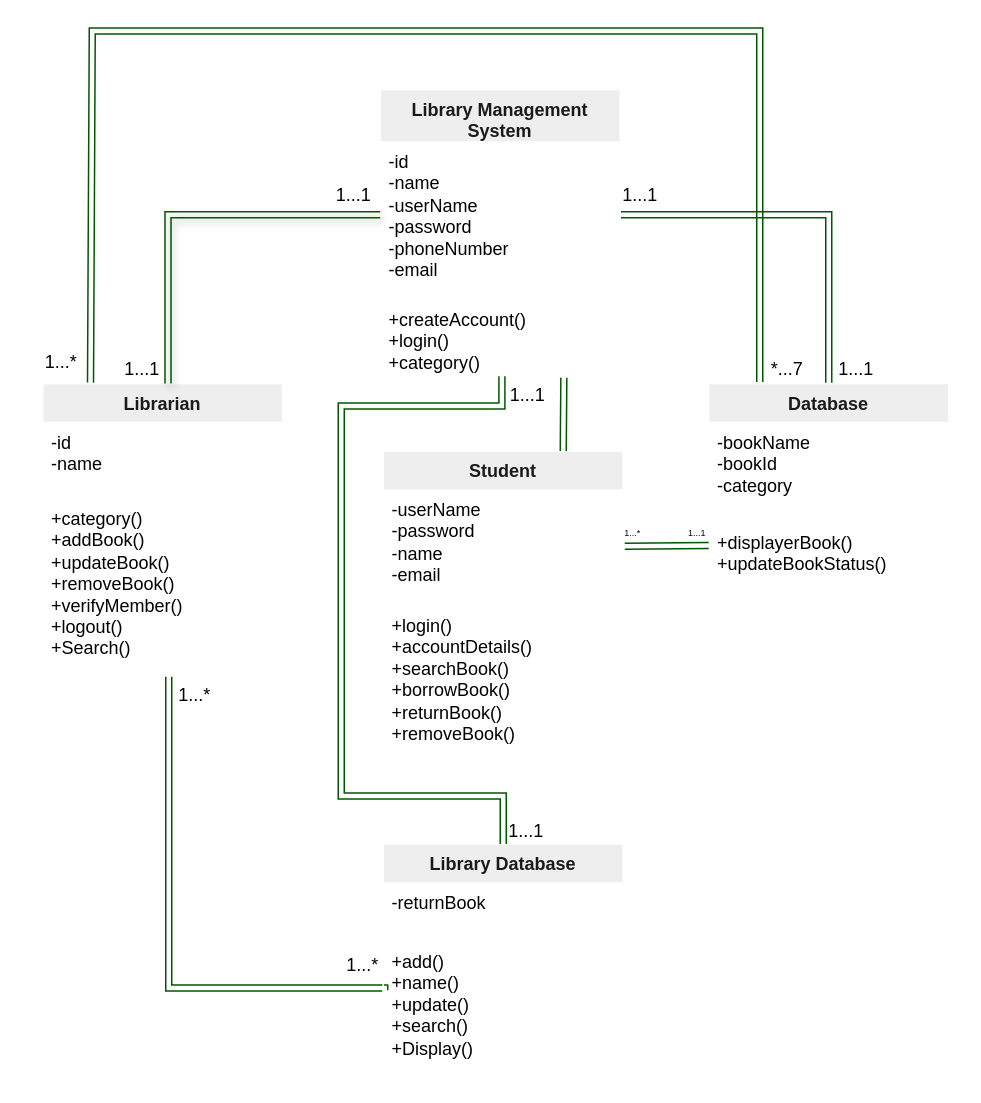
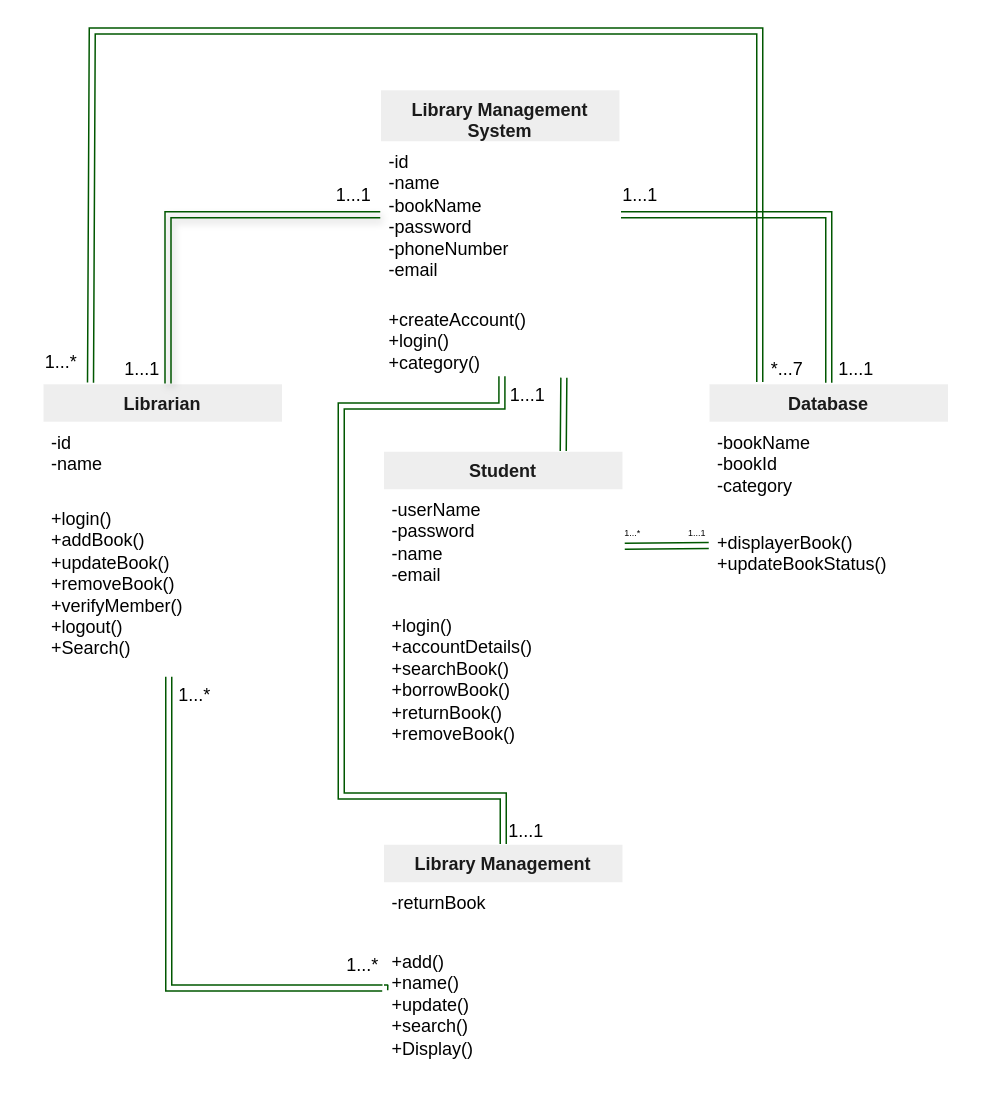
node "-id -name -userName -password -phoneNumber -email": label "-id -name -userName -password -phoneNumber -email" -> "-id -name -bookName -password -phoneNumber -email"
node "+category() +addBook() +updateBook() +removeBook() +verifyMember() +logout() +Search()": label "+category() +addBook() +updateBook() +removeBook() +verifyMember() +logout() +Search()" -> "+login() +addBook() +updateBook() +removeBook() +verifyMember() +logout() +Search()"
node "Library Database": label "Library Database" -> "Library Management"
